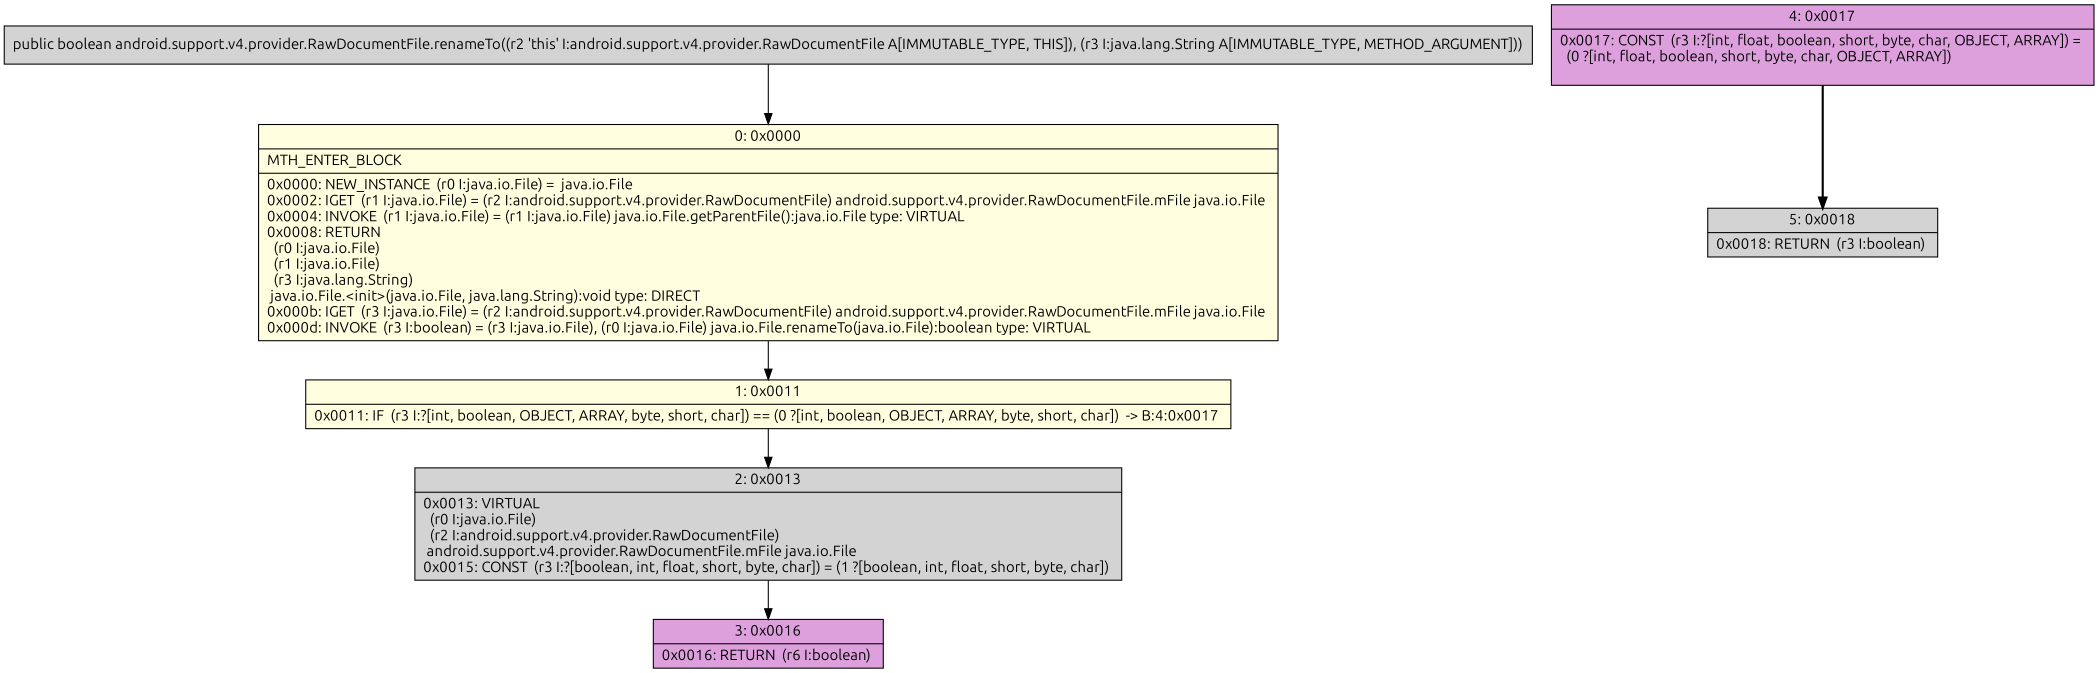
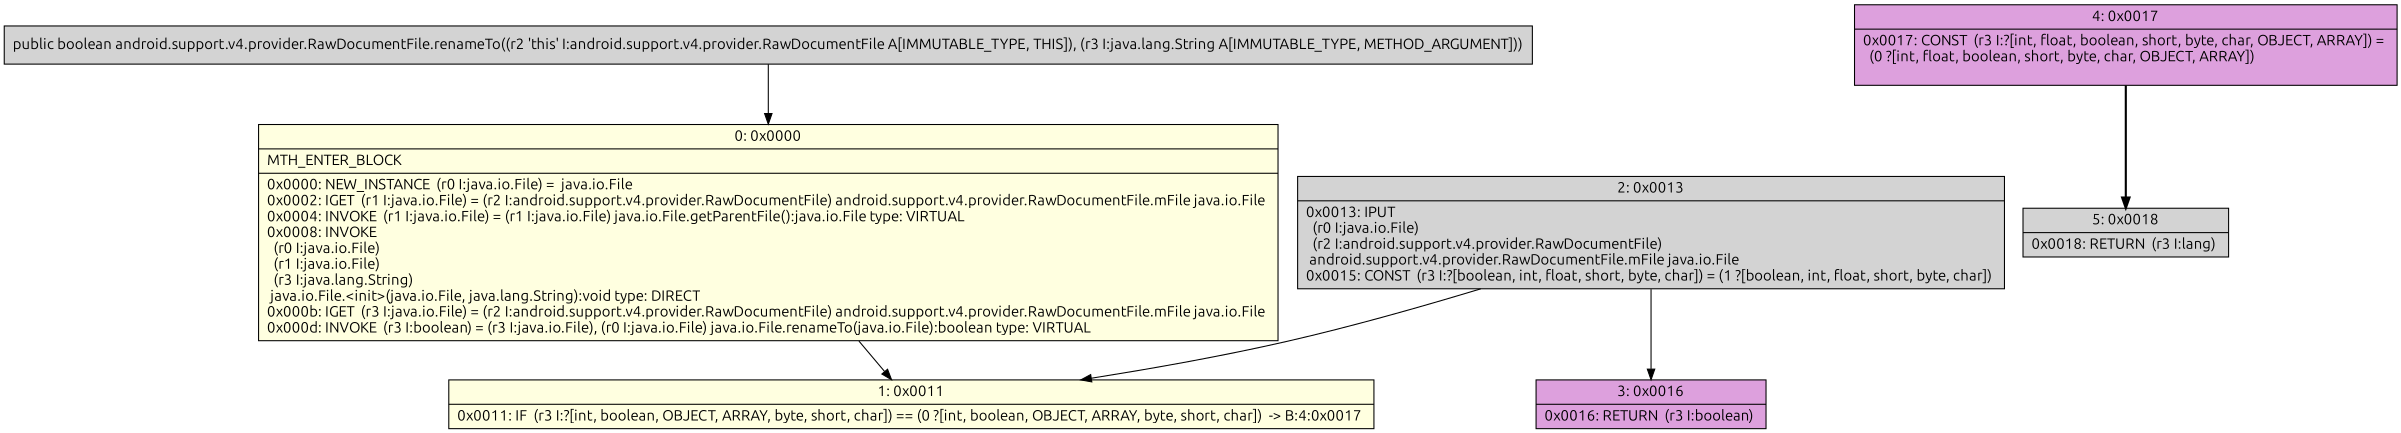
node "0: 0x0000": text "0x0008: RETURN" -> "0x0008: INVOKE"
node "5: 0x0018": text "0x0018: RETURN  (r3 I:boolean)" -> "0x0018: RETURN  (r3 I:lang)"
edge "1: 0x0011" -> "2: 0x0013": reversed
node "2: 0x0013": text "0x0013: VIRTUAL" -> "0x0013: IPUT"
node "3: 0x0016": text "0x0016: RETURN  (r6 I:boolean)" -> "0x0016: RETURN  (r3 I:boolean)"
